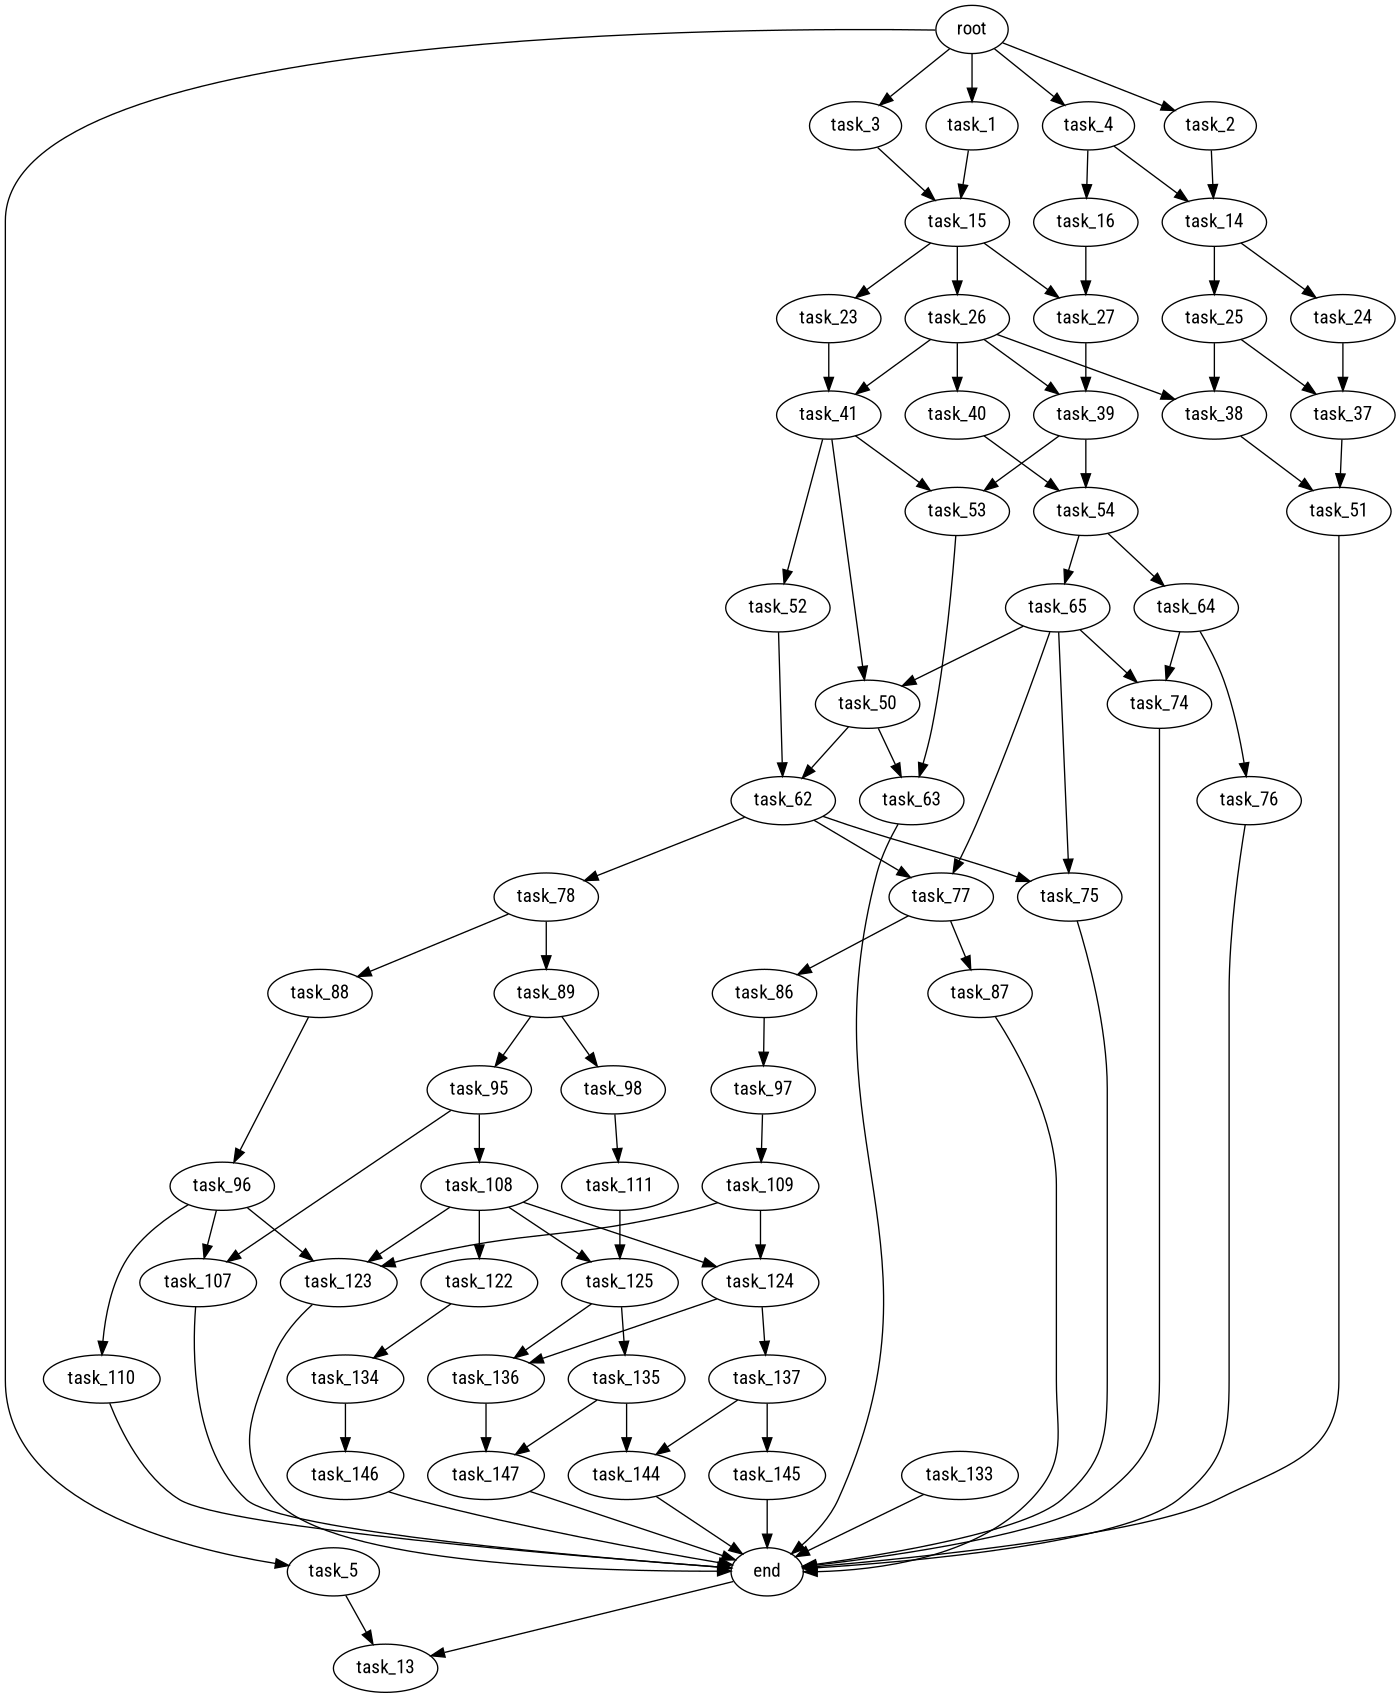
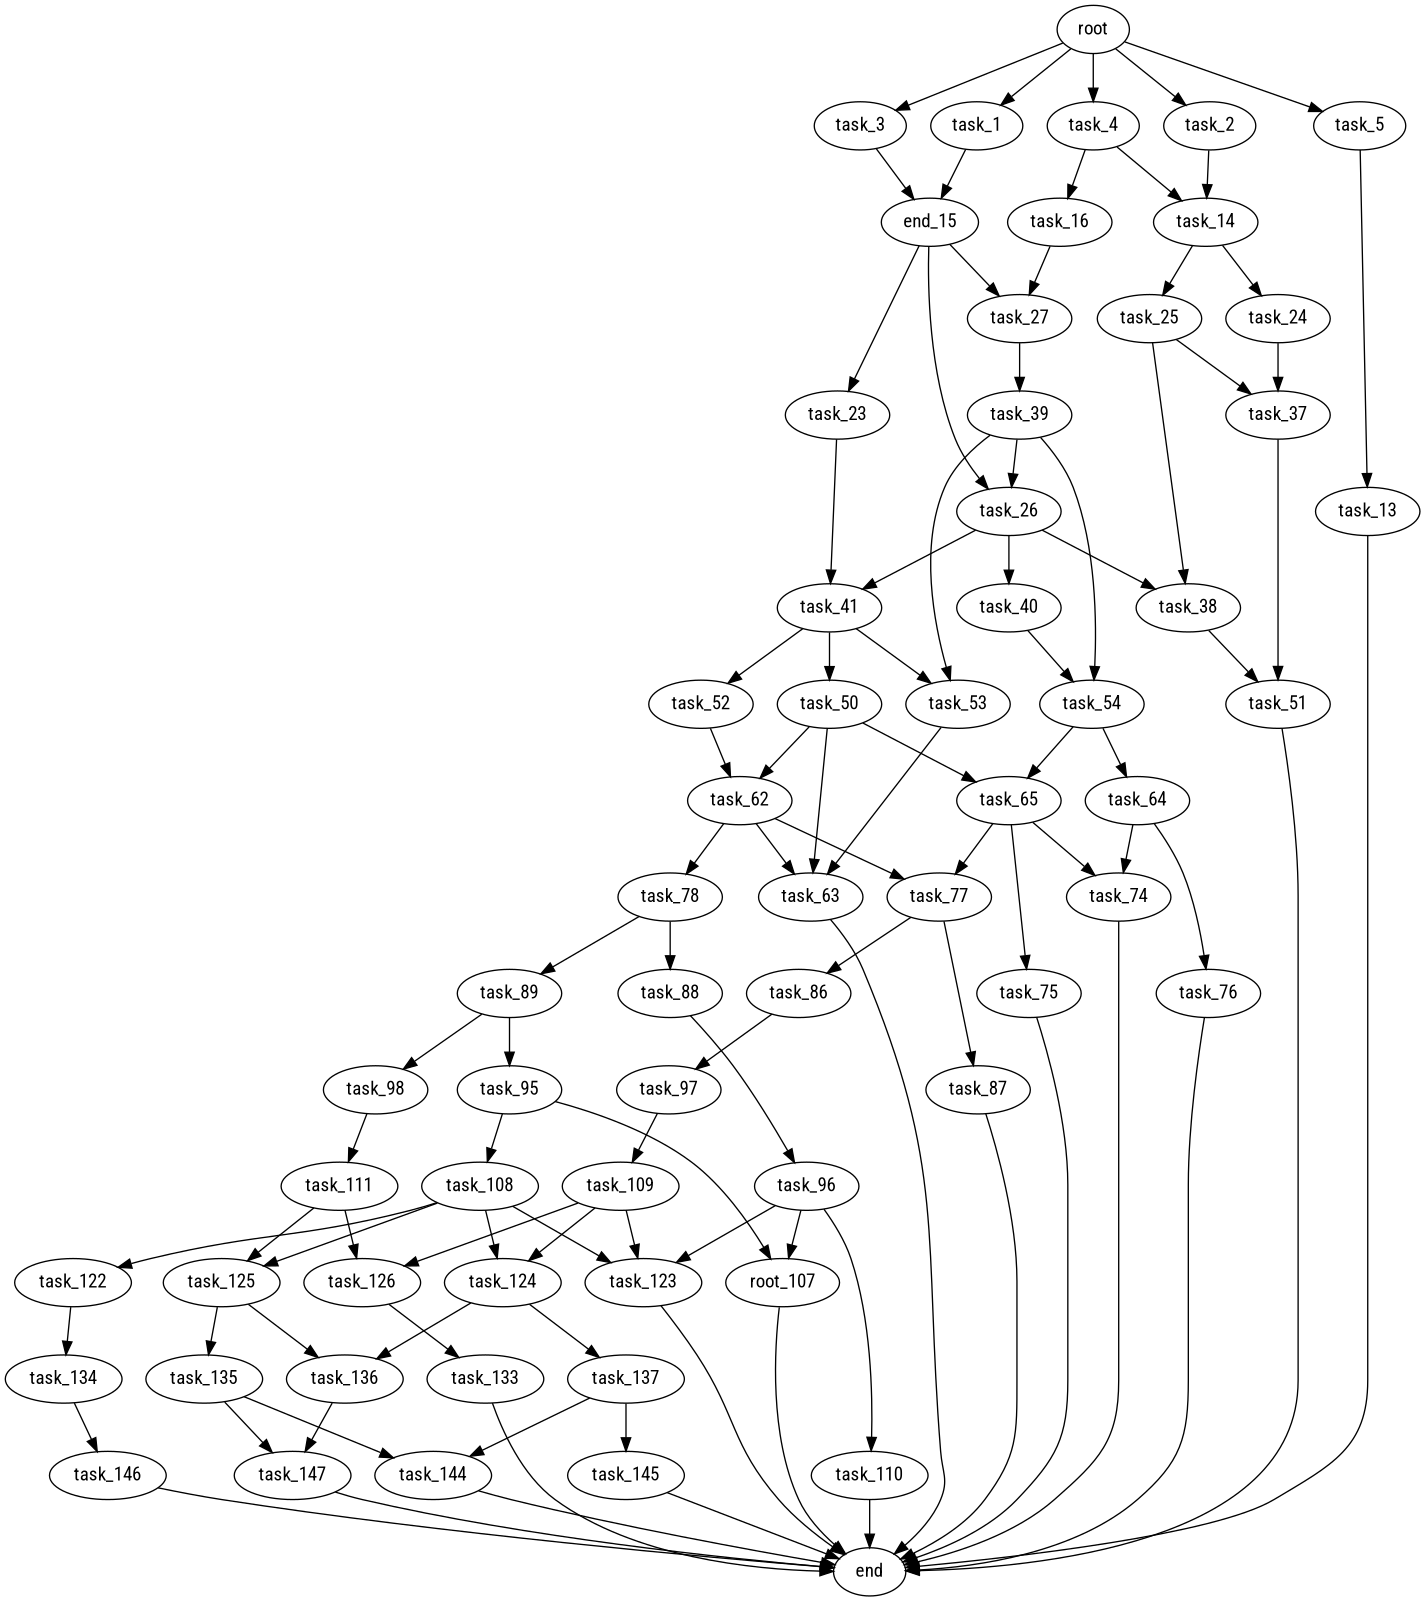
node "task_15": label "task_15" -> "end_15"
edge "task_26" -> "task_39": reversed
edge "task_65" -> "task_50": reversed
edge "task_62" -> "task_75": now "task_62" -> "task_63"
node "task_107": label "task_107" -> "root_107"
node "task_126": added
edge "end" -> "task_13": reversed
